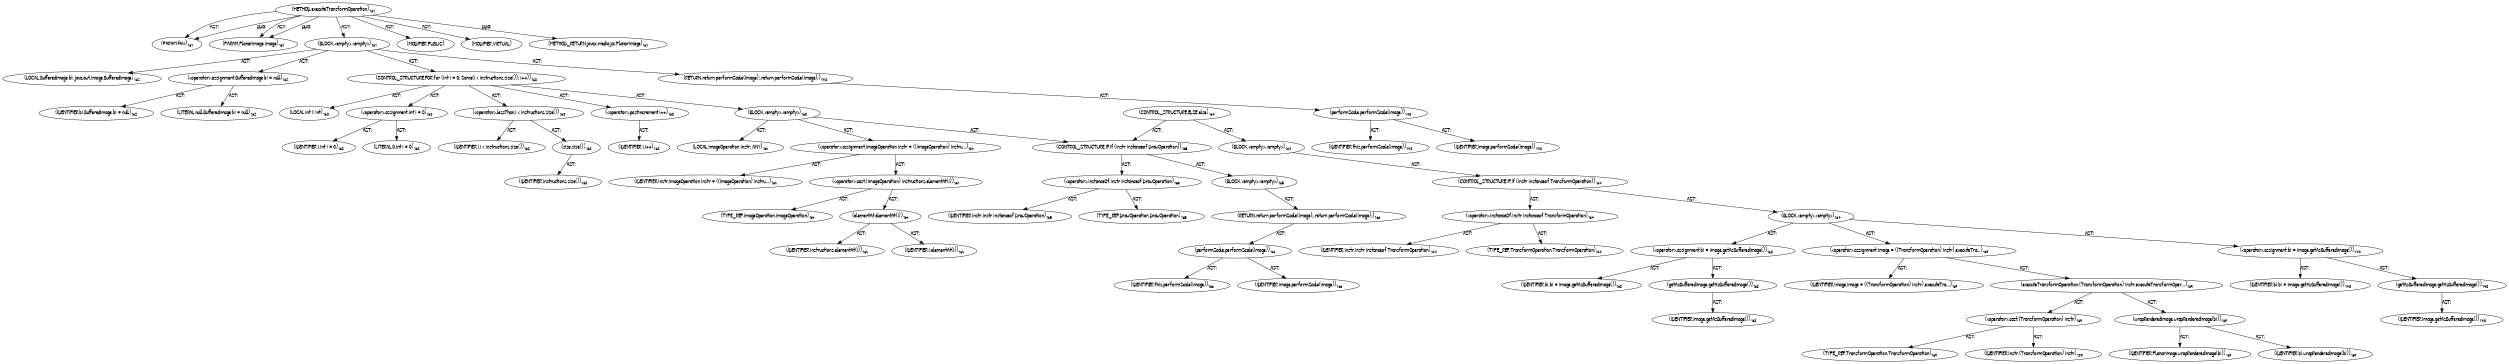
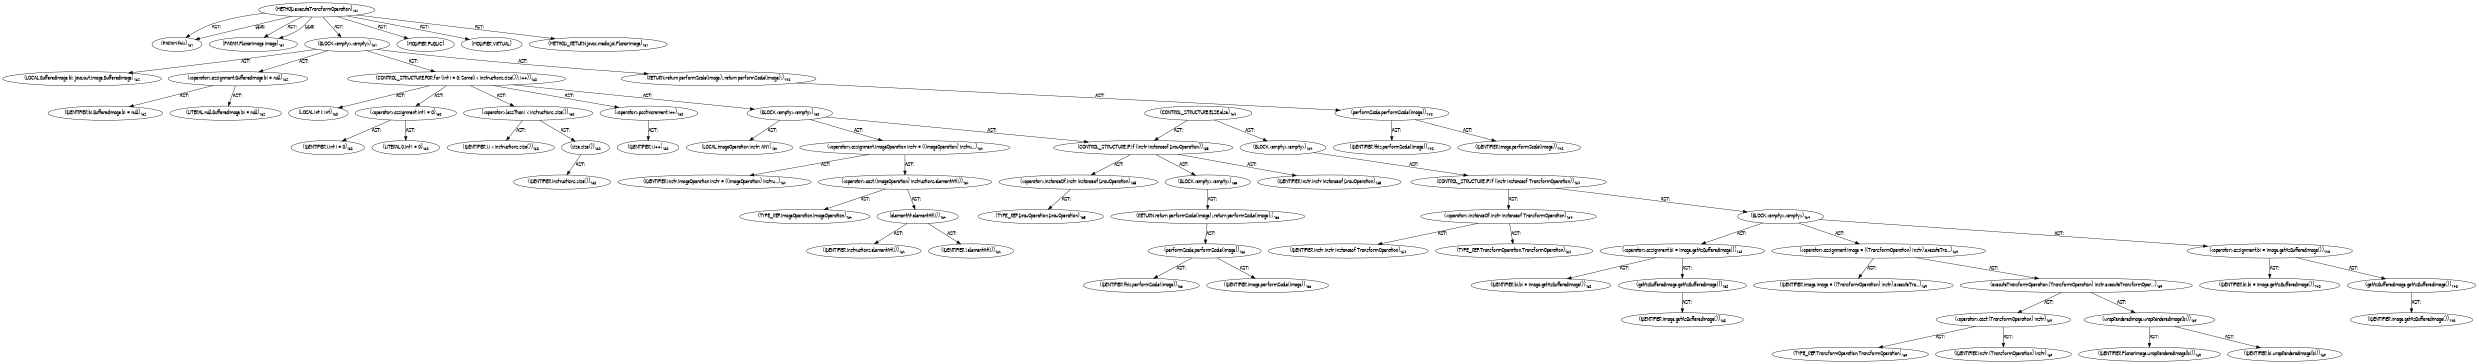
edge "(METHOD,executeTransformOperation)" -> "(METHOD_RETURN,javax.media.jai.PlanarImage)": label "DDG: " -> "AST: "
edge "(<operator>.instanceOf,instr instanceof DrawOperation)" -> "(IDENTIFIER,instr,instr instanceof DrawOperation)": now "(CONTROL_STRUCTURE,IF,if (instr instanceof DrawOperation))" -> "(IDENTIFIER,instr,instr instanceof DrawOperation)"
node "(IDENTIFIER,instr,(TransformOperation) instr)": text "139" -> "169"
